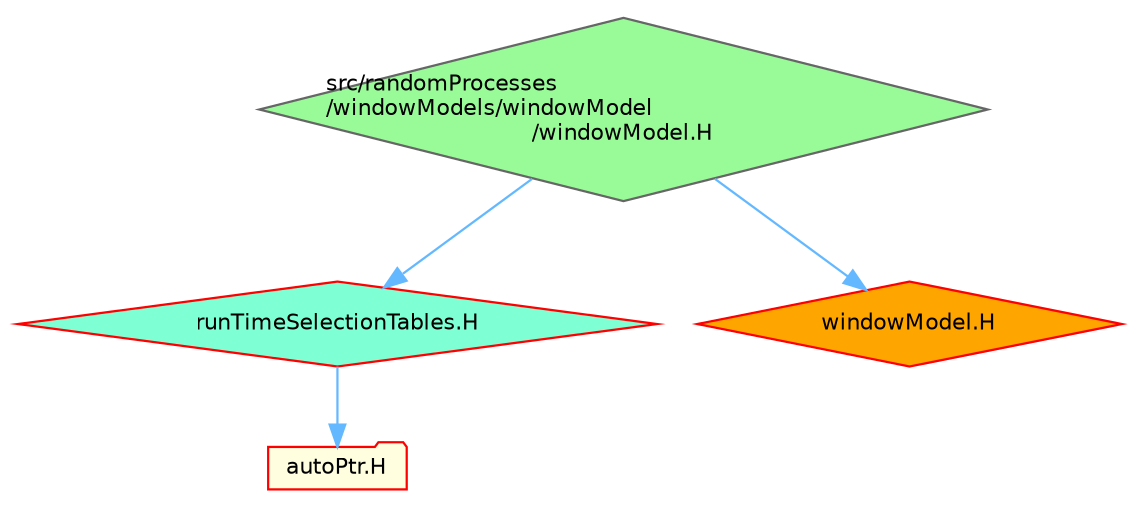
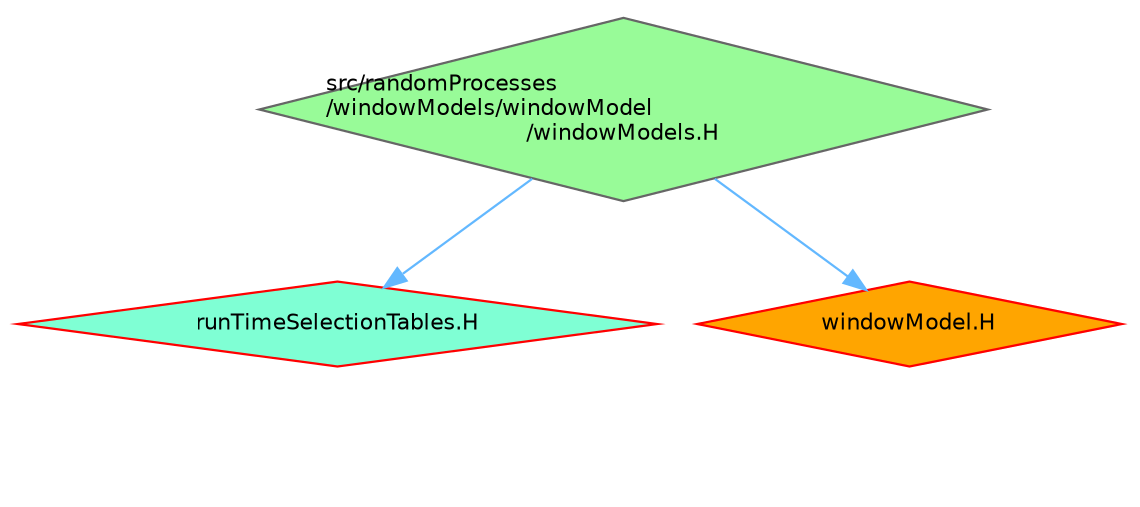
node "src/randomProcesses /windowModels/windowModel /windowModel.H": label "src/randomProcesses /windowModels/windowModel /windowModel.H" -> "src/randomProcesses /windowModels/windowModel /windowModels.H"
node "autoPtr.H": removed
